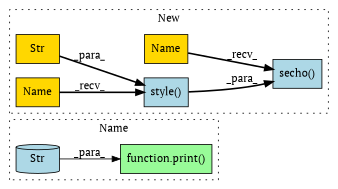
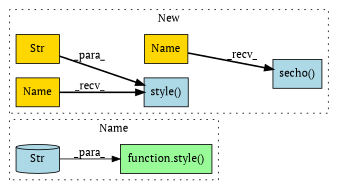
edge "style()" -> "secho()": removed, label "_para_"
node "function.print()": label "function.print()" -> "function.style()"
